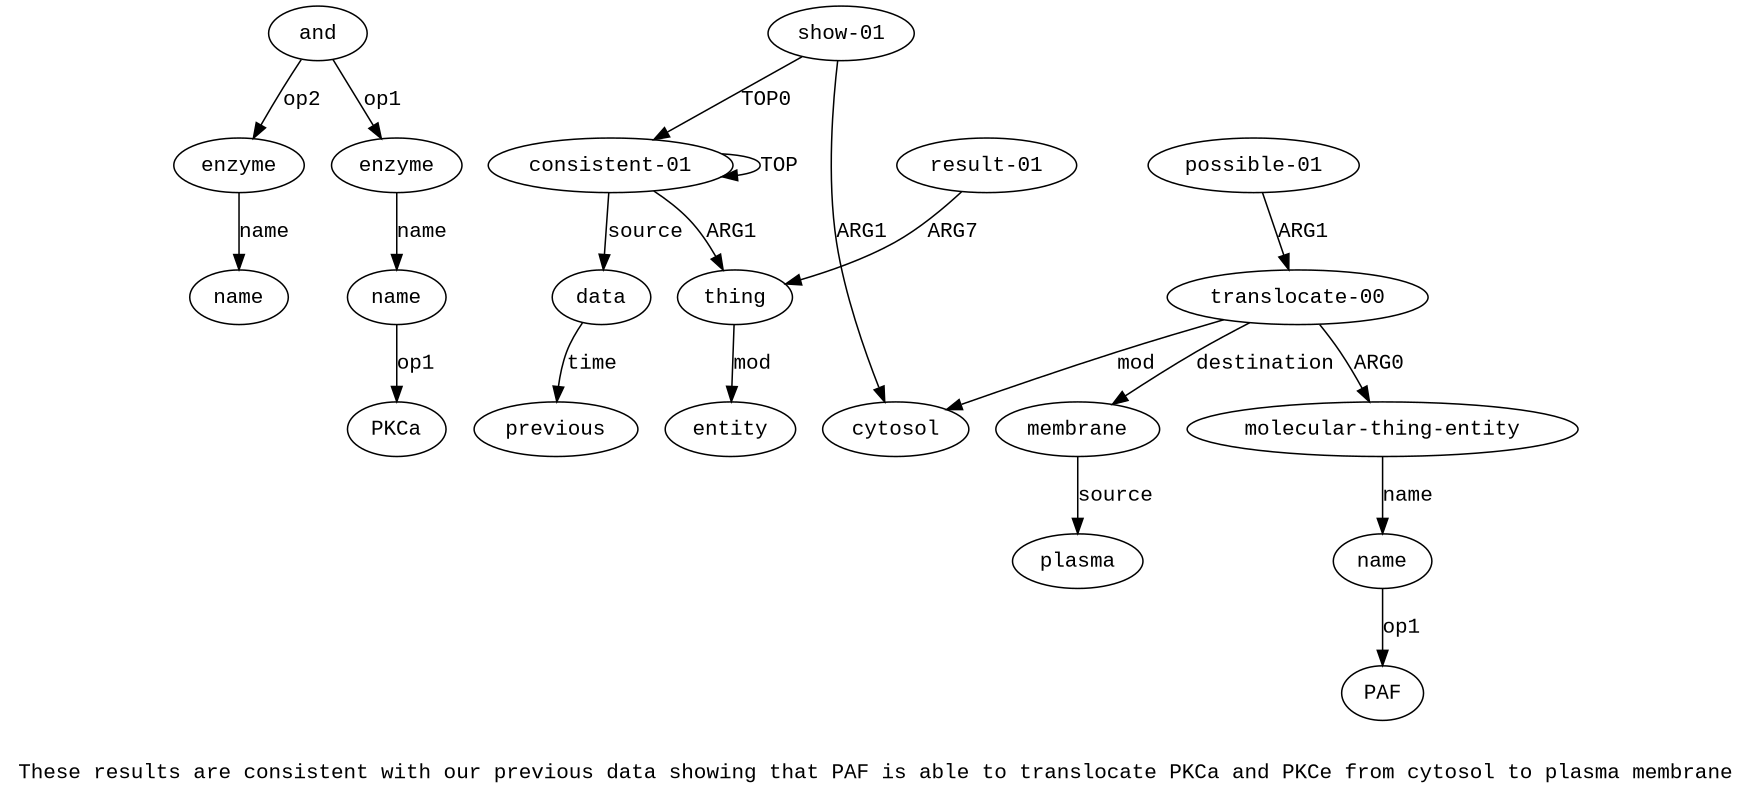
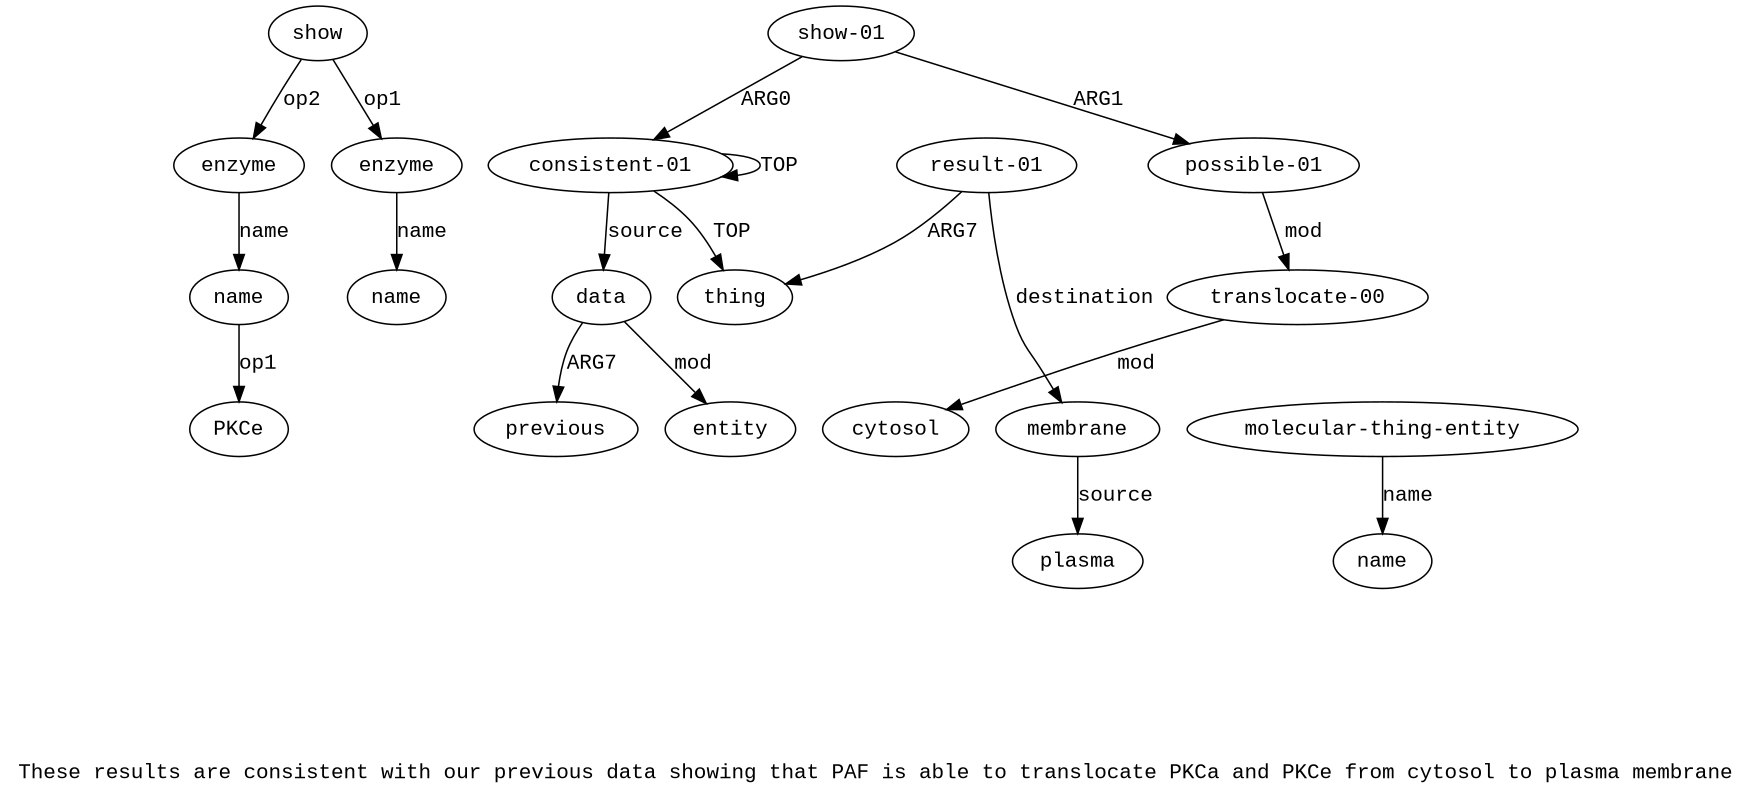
node "and": label "and" -> "show"
edge "show-01" -> "consistent-01": label "TOP0" -> "ARG0"
edge "show-01" -> "cytosol": now "show-01" -> "possible-01"
edge "consistent-01" -> "thing": label "ARG1" -> "TOP"
edge "possible-01" -> "translocate-00": label "ARG1" -> "mod"
edge "translocate-00" -> "molecular-thing-entity": removed, label "ARG0"
edge "thing" -> "entity": now "data" -> "entity"
edge "translocate-00" -> "membrane": now "result-01" -> "membrane"
edge "data" -> "previous": label "time" -> "ARG7"
node "PKCe": added
node "PKCa": removed
node "PAF": removed
